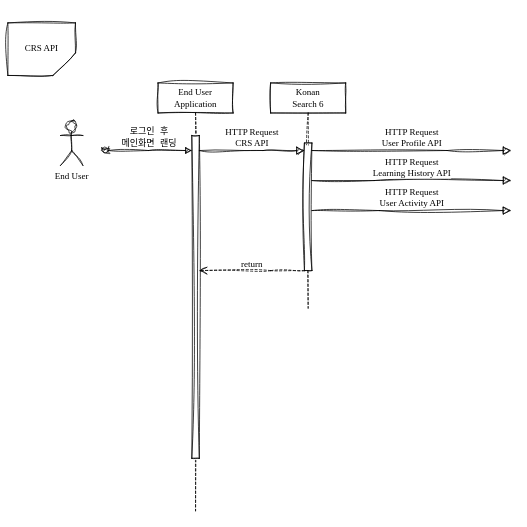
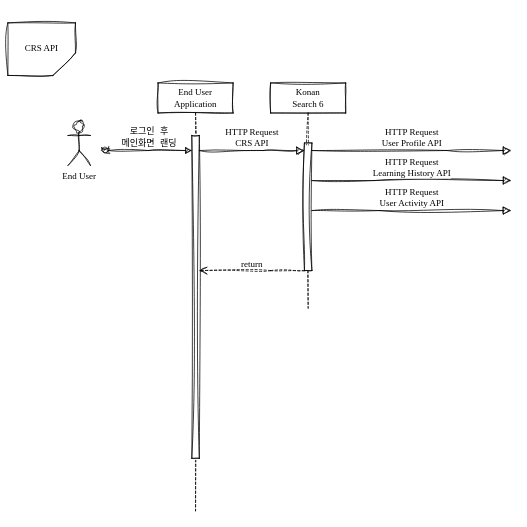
node "End User": moved (72, 143) -> (79, 143)
